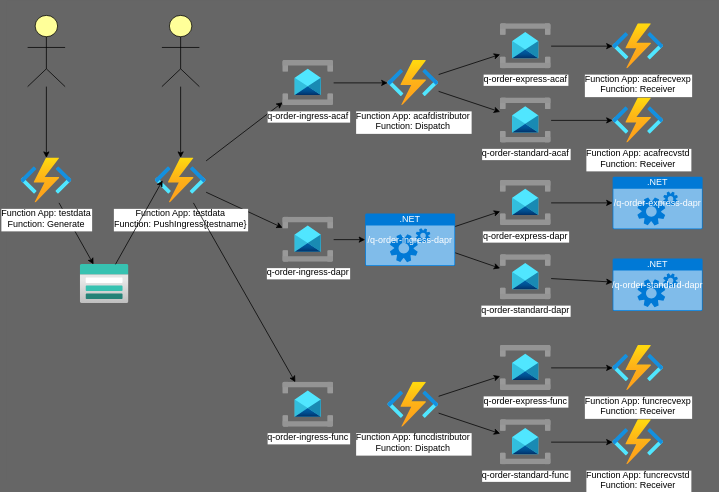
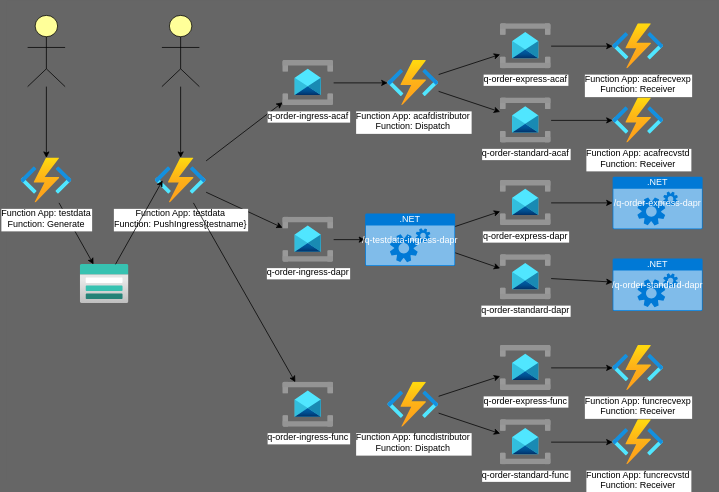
node ".NET /q-order-ingress-dapr": label ".NET /q-order-ingress-dapr" -> ".NET /q-testdata-ingress-dapr"
